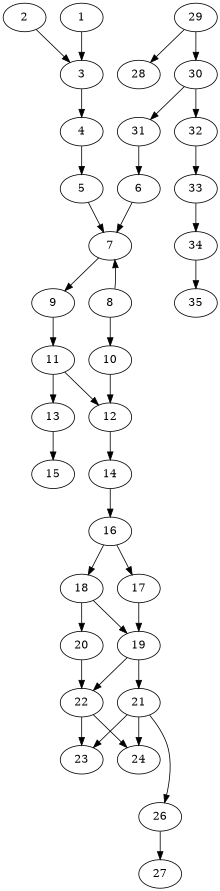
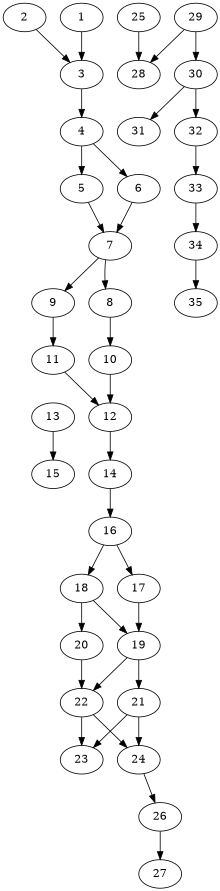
node "25": added
edge "31" -> "6": now "4" -> "6"
edge "8" -> "7": reversed
edge "11" -> "13": removed
edge "21" -> "26": now "24" -> "26"
